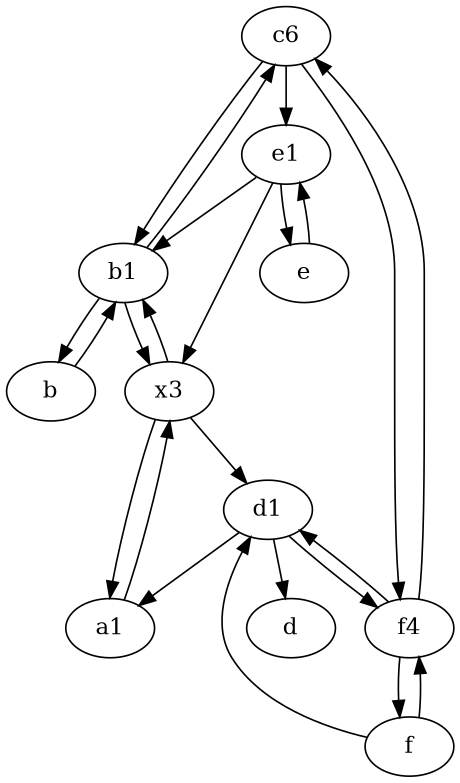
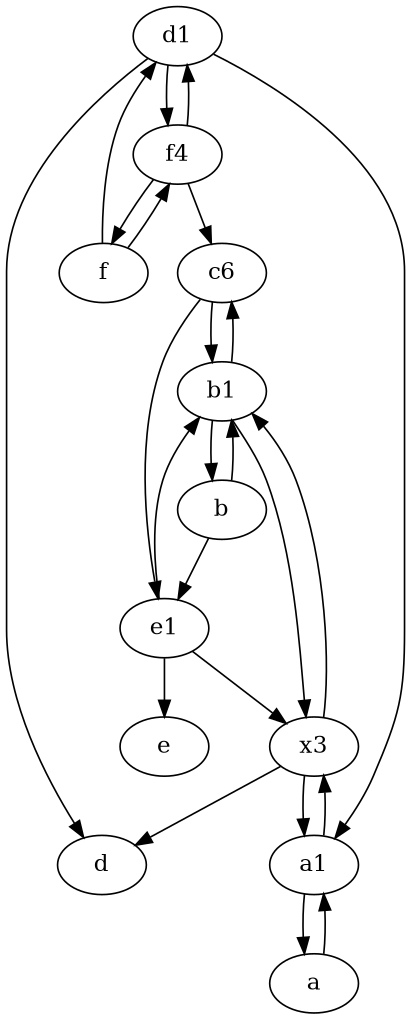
edge "e" -> "e1": now "b" -> "e1"
edge "c6" -> "f4": removed
edge "x3" -> "d1": now "x3" -> "d"
node "a": added
